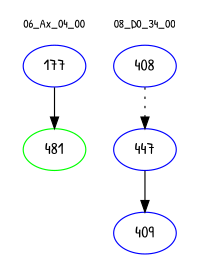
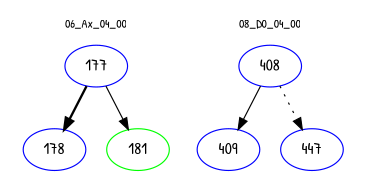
cluster "08_D0_34_00": label "08_D0_34_00" -> "08_D0_04_00"
node "178": added
node "481": label "481" -> "181"
edge "447" -> "409": now "408" -> "409"
